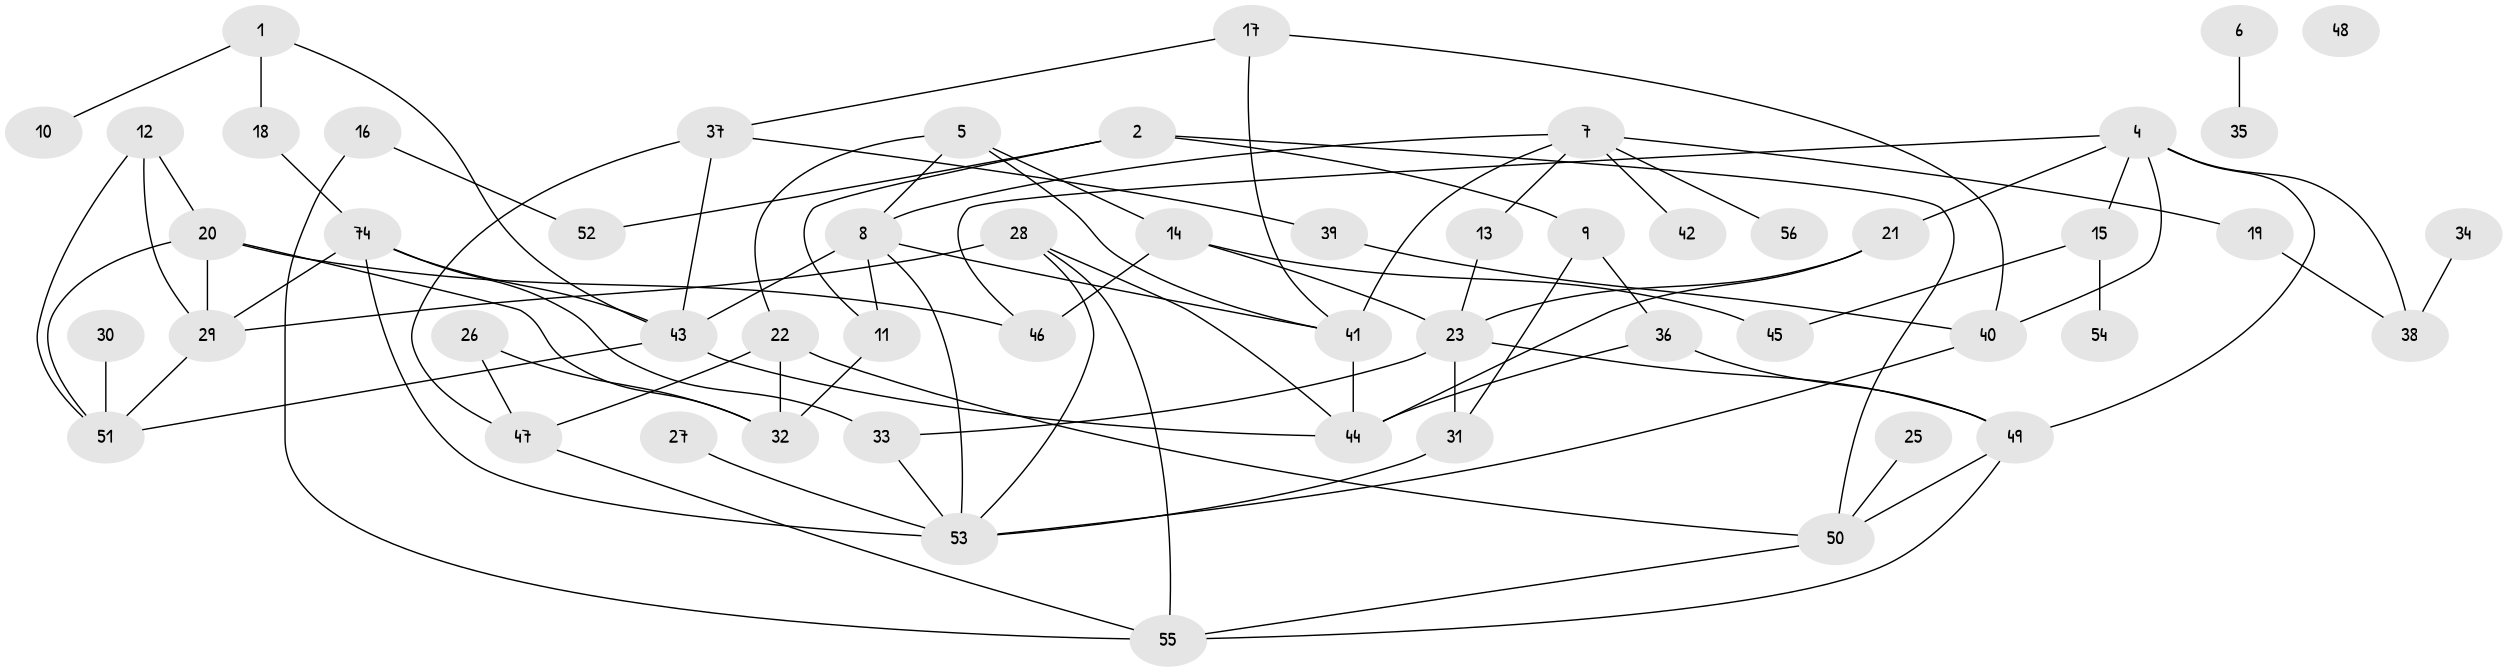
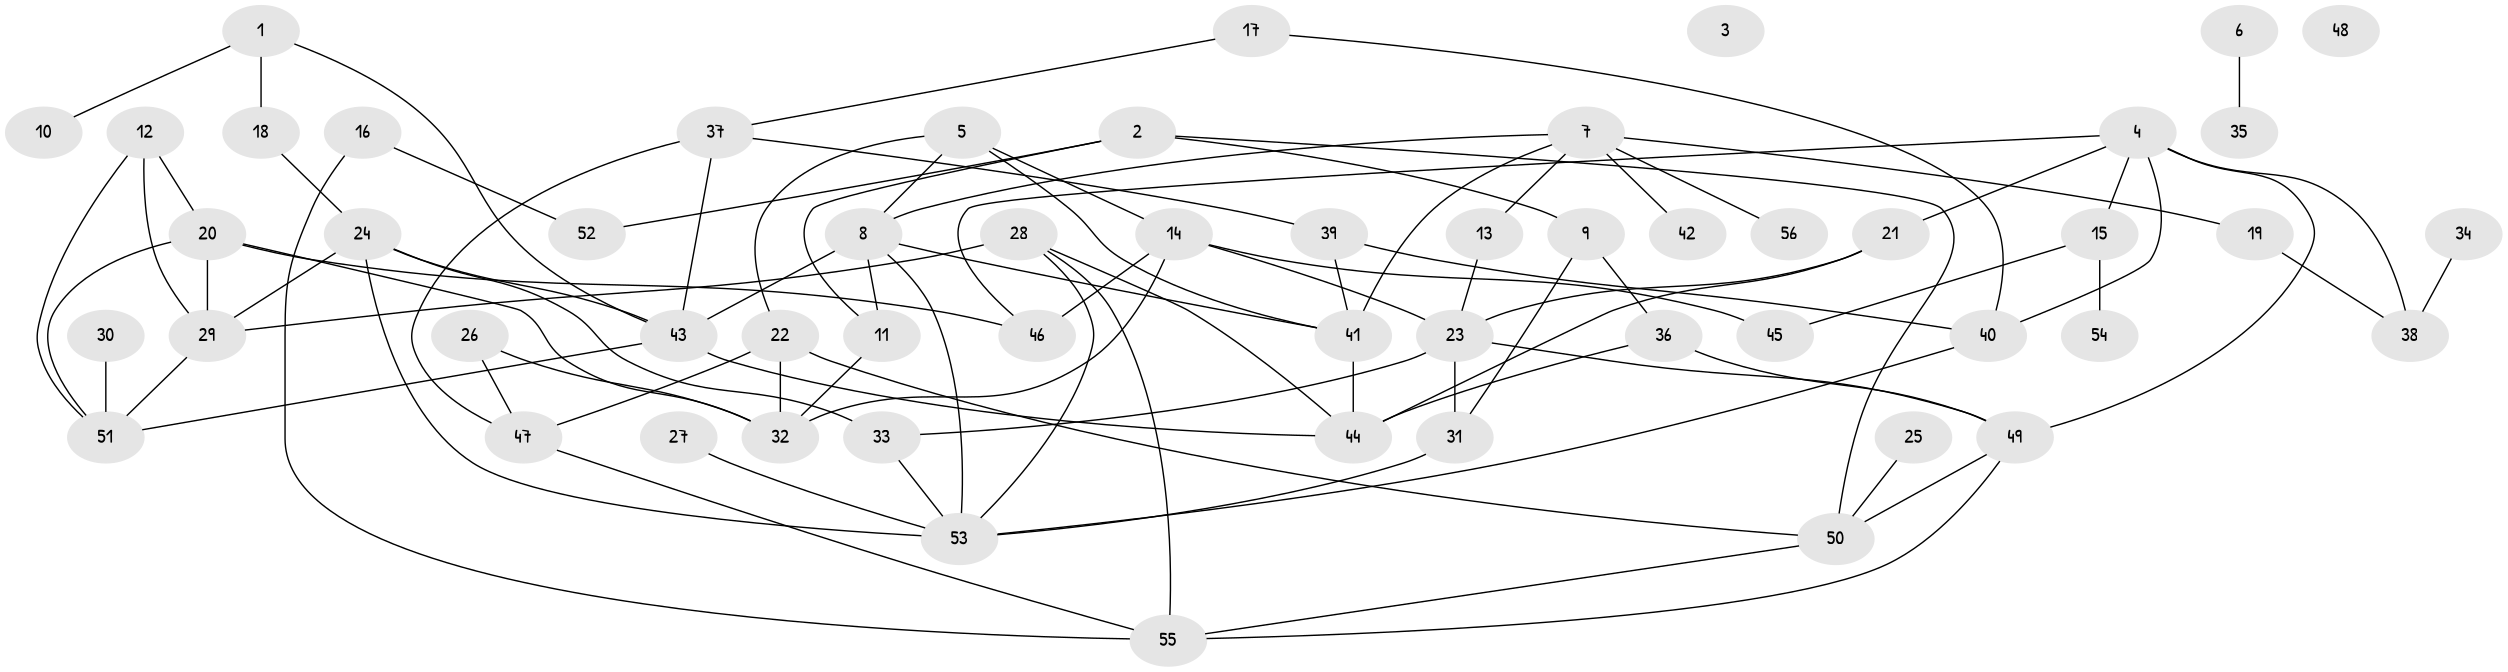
node "3": added
edge "17" -- "41": now "39" -- "41"
node "74": label "74" -> "24"
edge "14" -- "32": added
